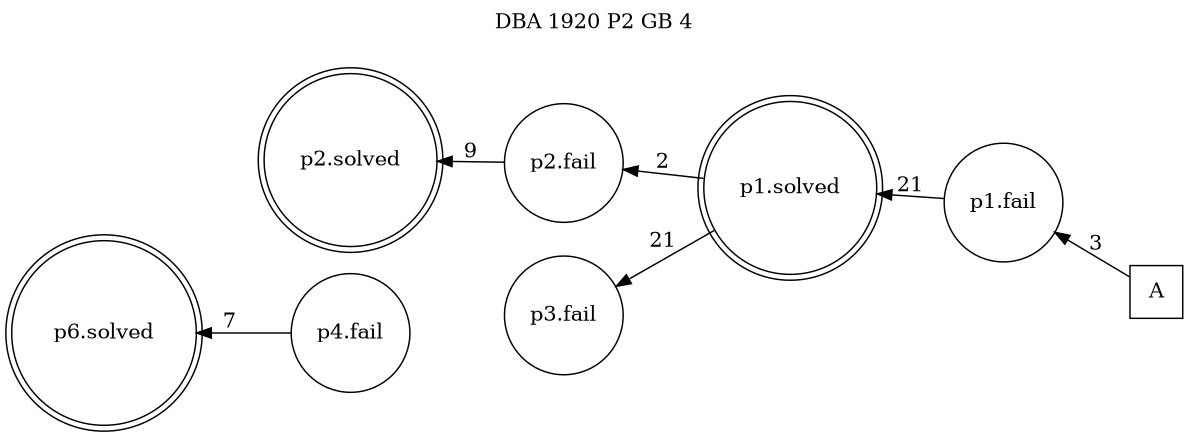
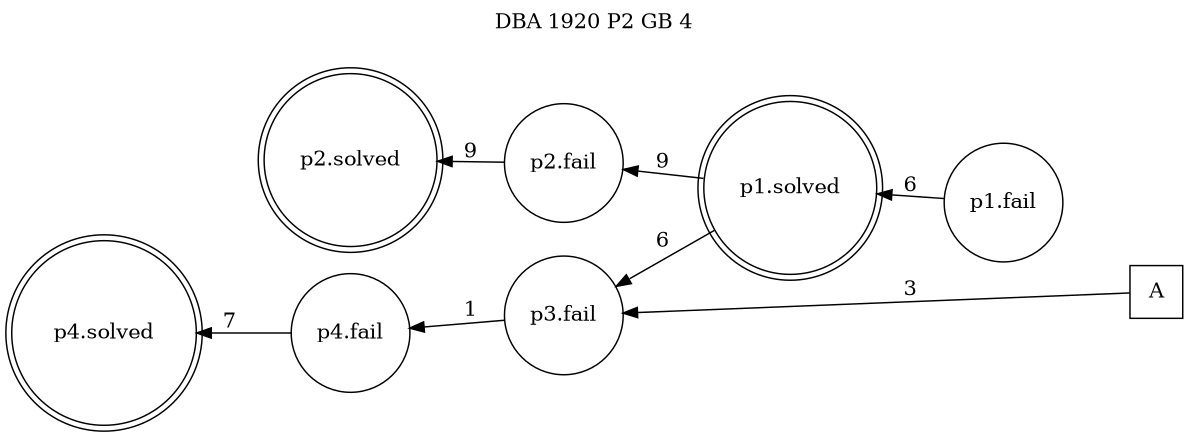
edge "p1.solved" -> "p2.fail": label "2" -> "9"
edge "p1.fail" -> "p1.solved": label "21" -> "6"
edge "p1.solved" -> "p3.fail": label "21" -> "6"
edge "A" -> "p1.fail": now "A" -> "p3.fail"
edge "p3.fail" -> "p4.fail": added, label "1"
node "p6.solved": label "p6.solved" -> "p4.solved"
